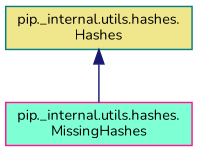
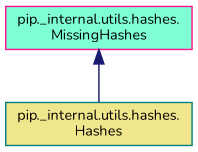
edge "pip._internal.utils.hashes. MissingHashes" -> "pip._internal.utils.hashes. Hashes": reversed
